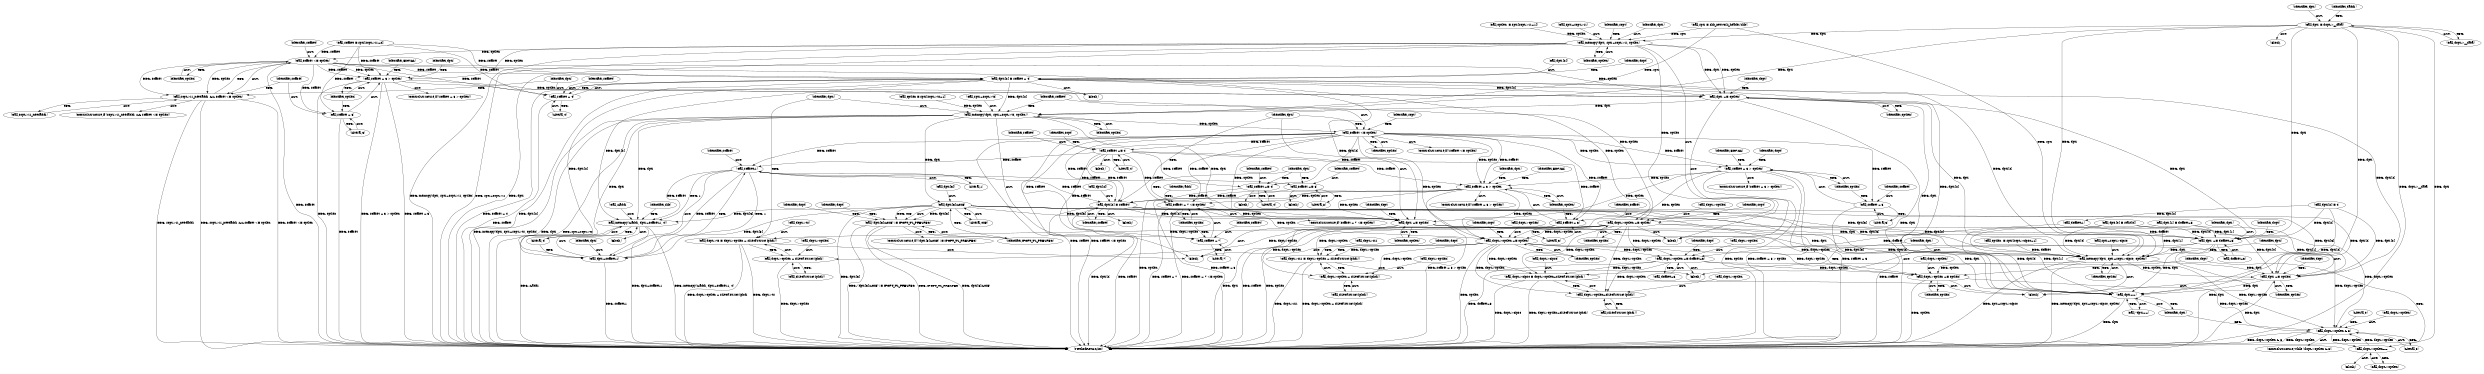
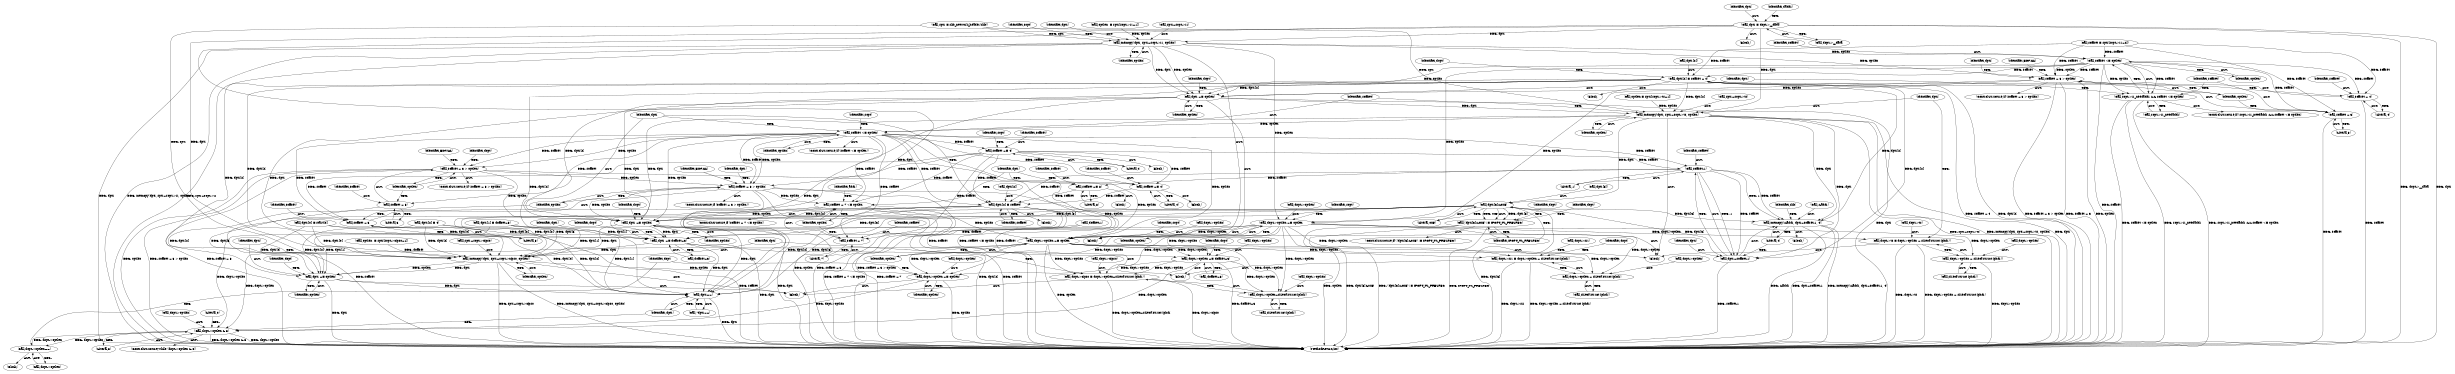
edge "(Call,dptr = dopt->__data)" -> "(Call,dptr += doffset+3)": removed, label "DDG: dptr"
edge "(Call,dptr[2] = 4)" -> "(Call,doffset-1)": now "(Call,dptr[2] = 4)" -> "(Call,memcpy(dptr, sptr+sopt->cipso, optlen))"
